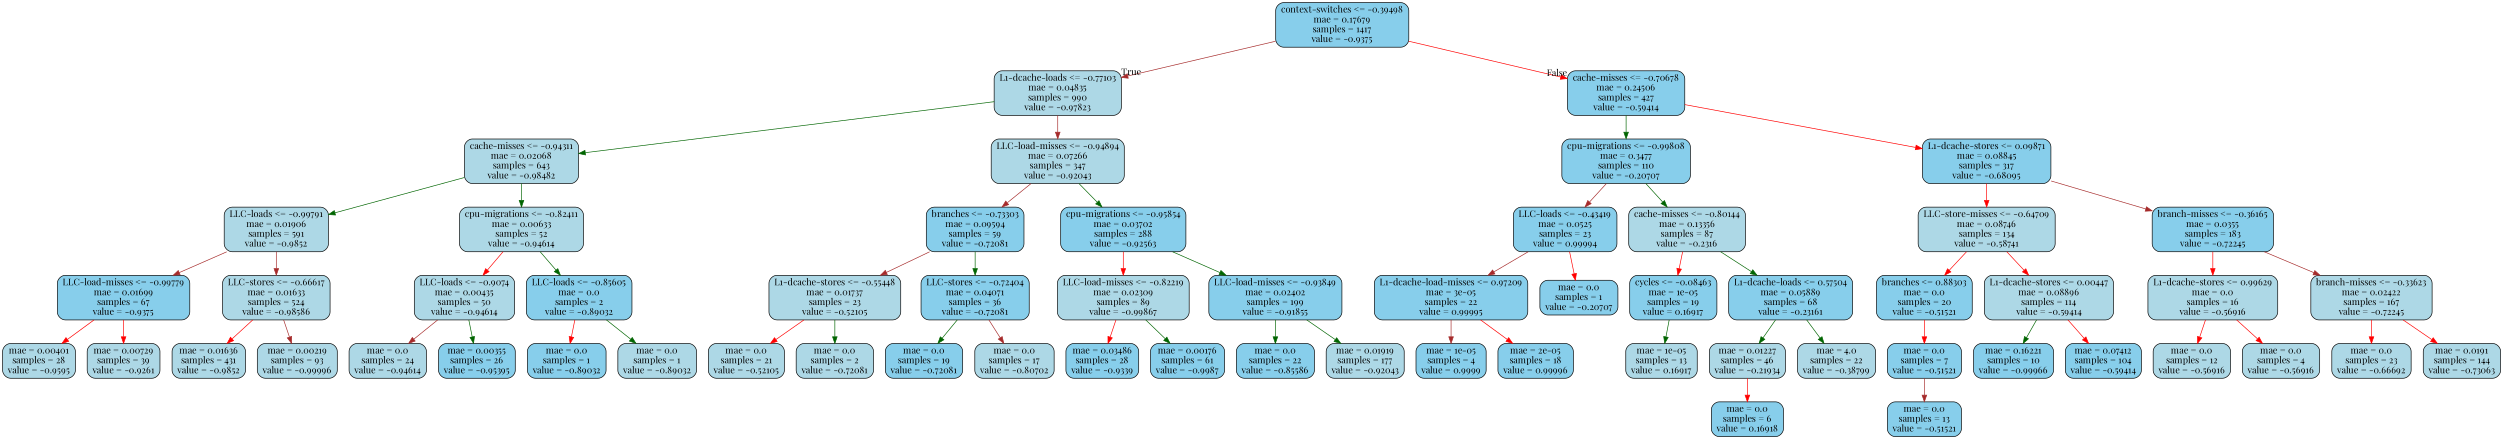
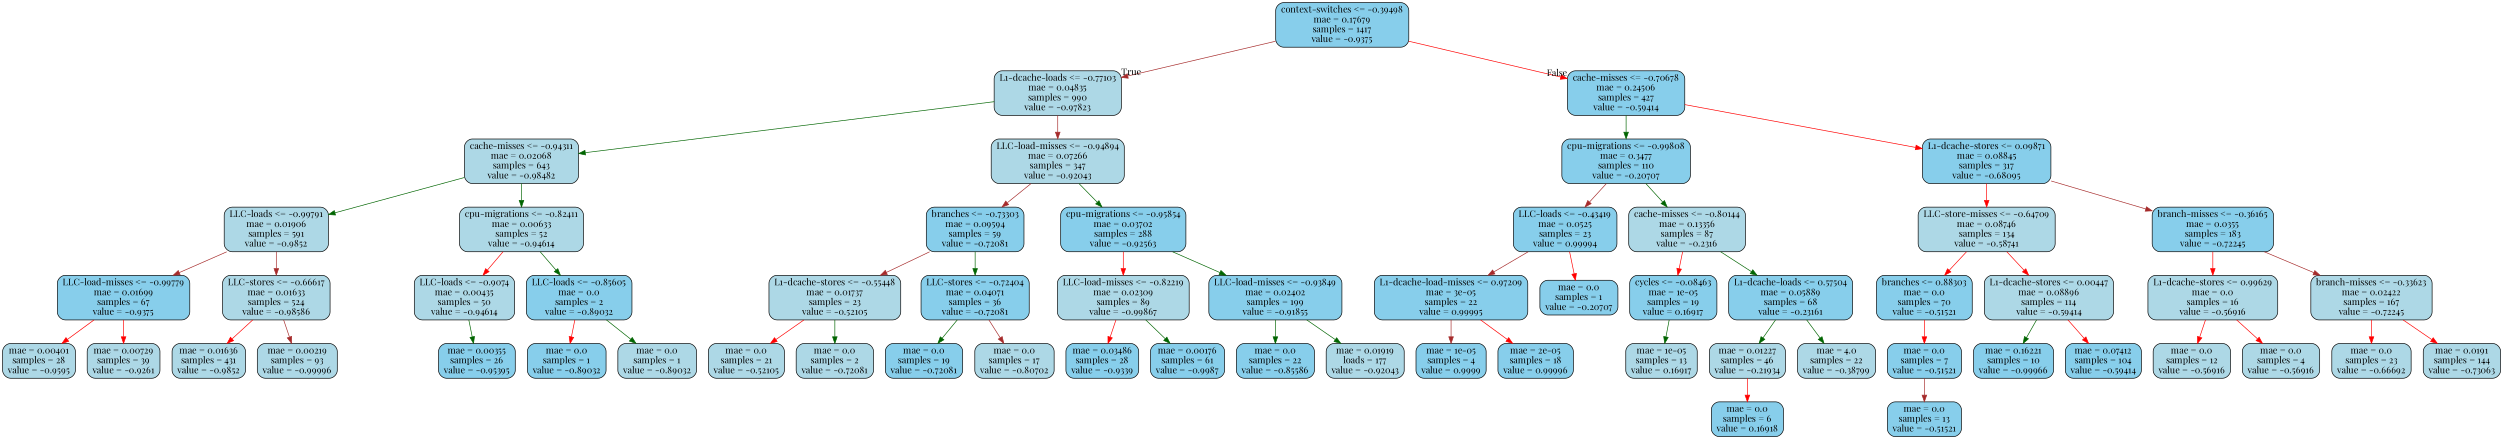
node "branches <= 0.88303 mae = 0.0 samples = 20 value = -0.51521": label "branches <= 0.88303 mae = 0.0 samples = 20 value = -0.51521" -> "branches <= 0.88303 mae = 0.0 samples = 70 value = -0.51521"
node "mae = 0.0 samples = 24 value = -0.94614": removed
node "mae = 0.01919 samples = 177 value = -0.92043": label "mae = 0.01919 samples = 177 value = -0.92043" -> "mae = 0.01919 loads = 177 value = -0.92043"
